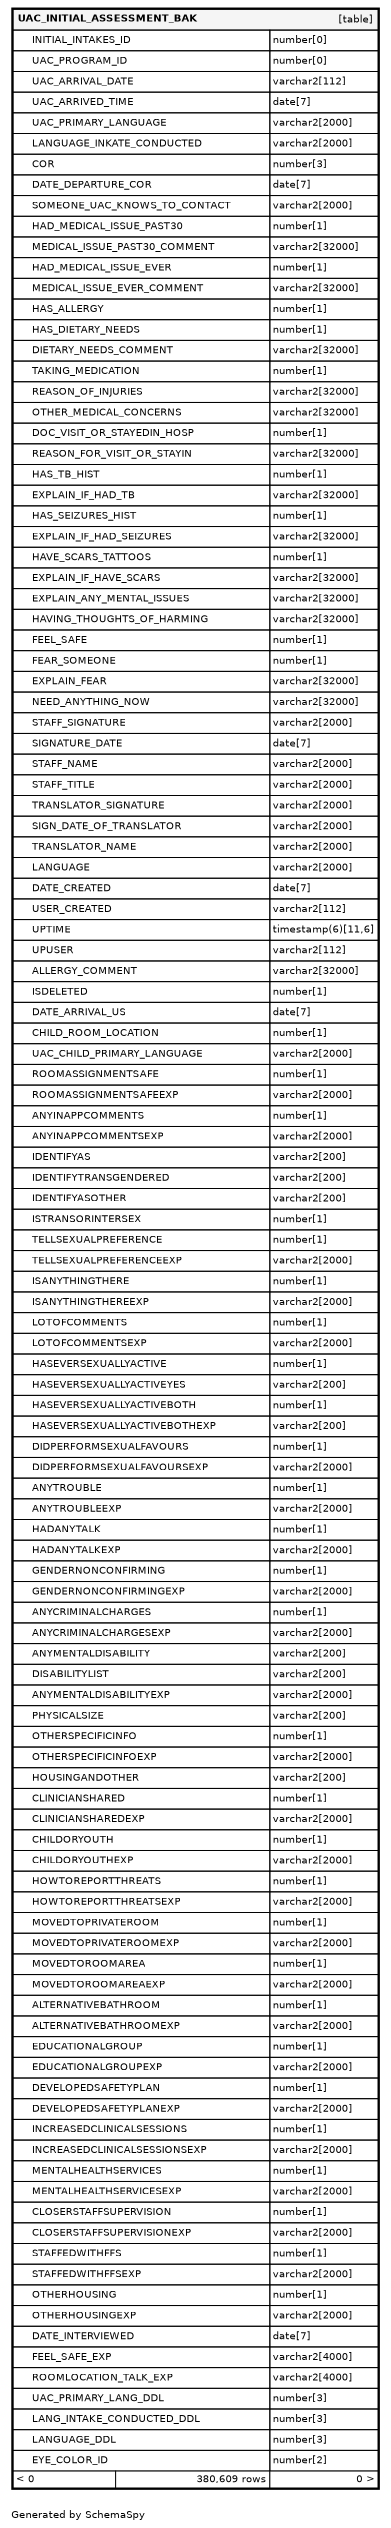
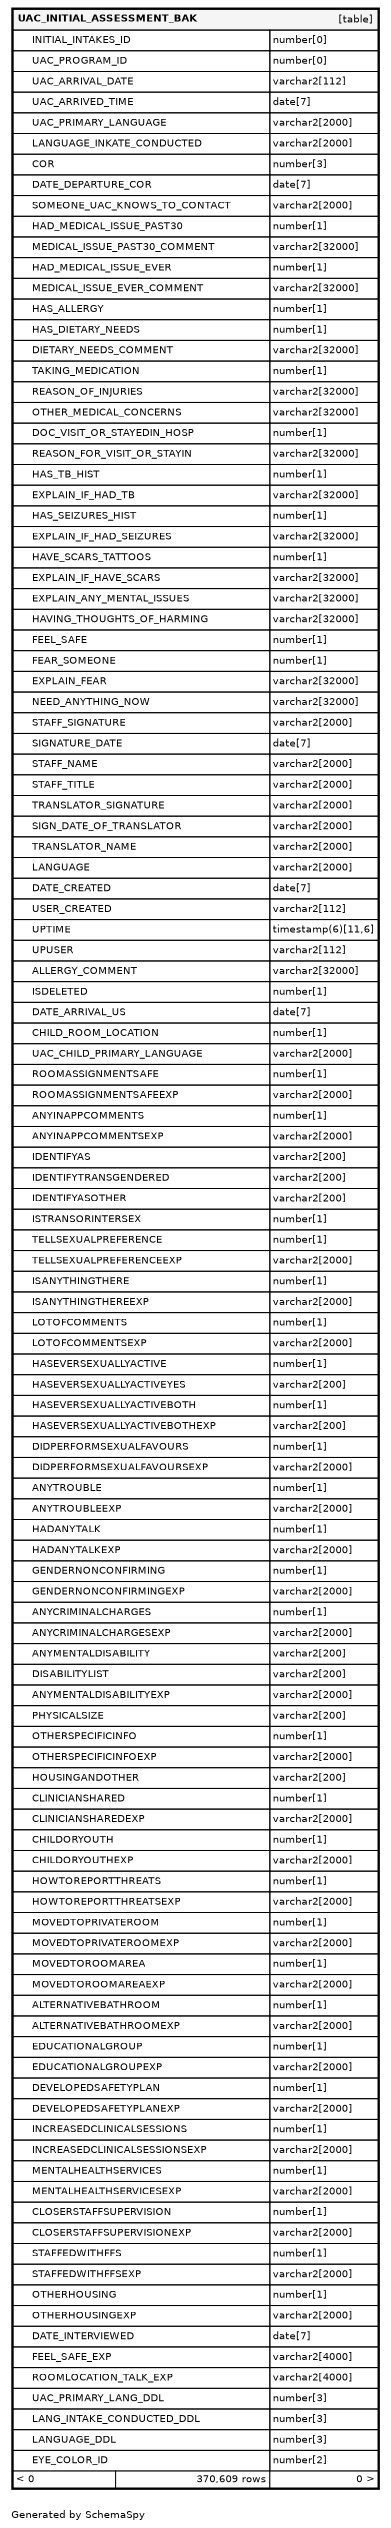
node "UAC_INITIAL_ASSESSMENT_BAK": text "380,609 rows" -> "370,609 rows"
